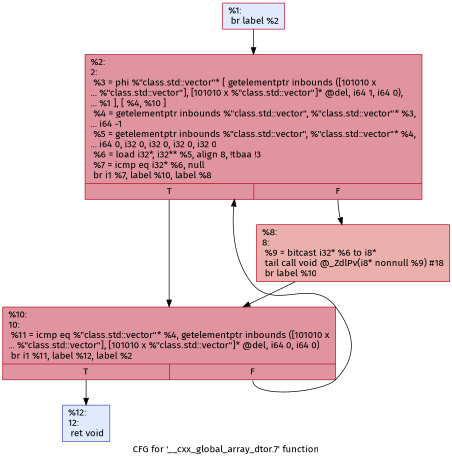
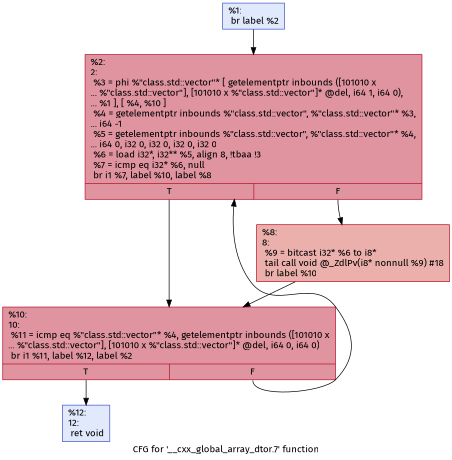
node "%1:": color #b70d28ff -> #3d50c3ff
